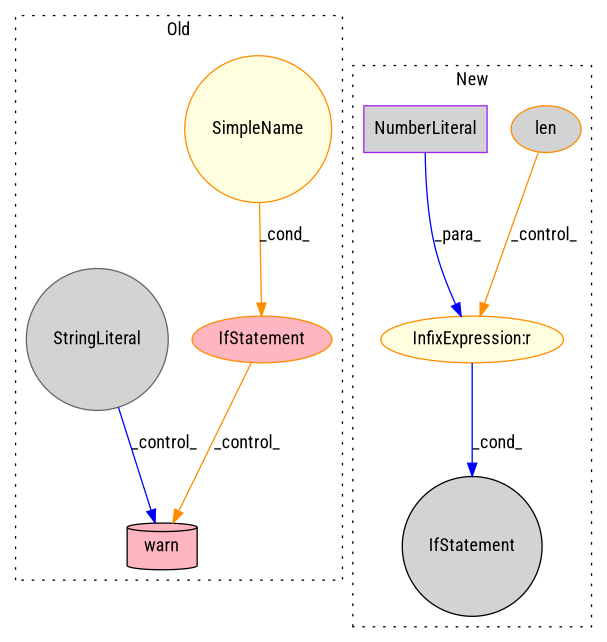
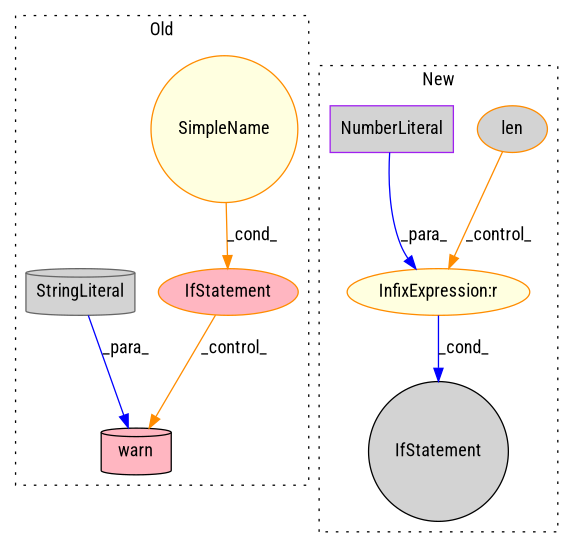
node "StringLiteral": shape circle -> cylinder
edge "StringLiteral" -> "warn": label "_control_" -> "_para_"
